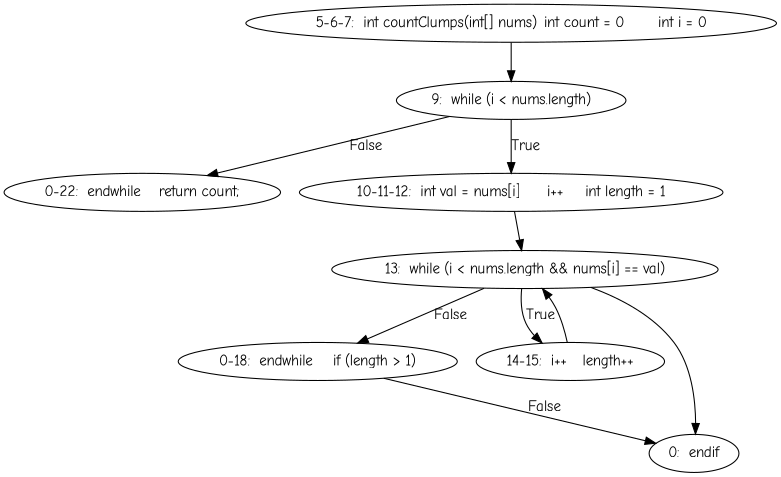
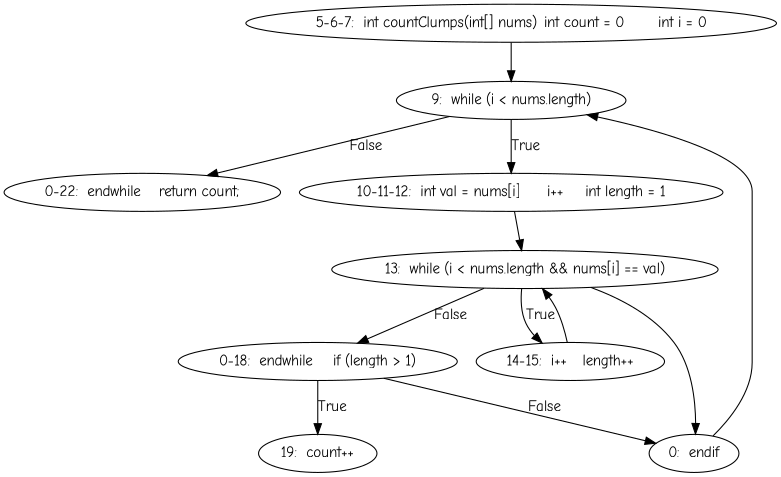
edge "0:  endif" -> "9:  while (i < nums.length)": added
node "19:  count++": added
